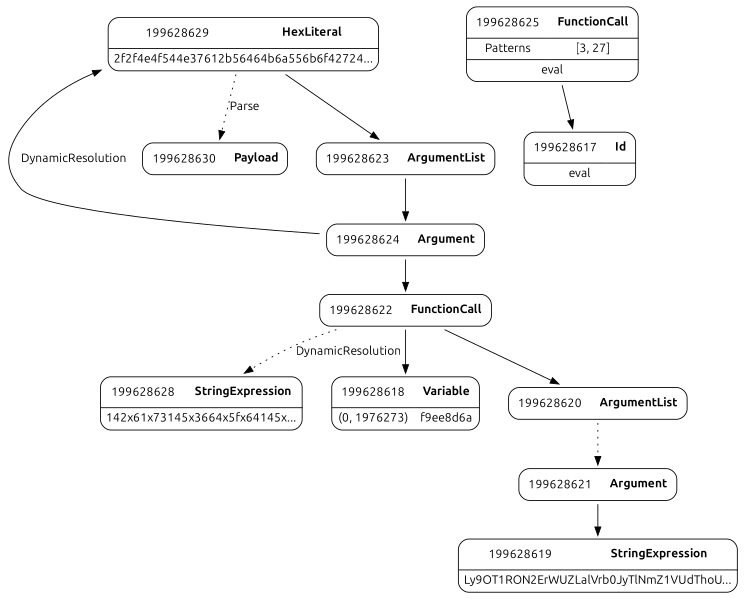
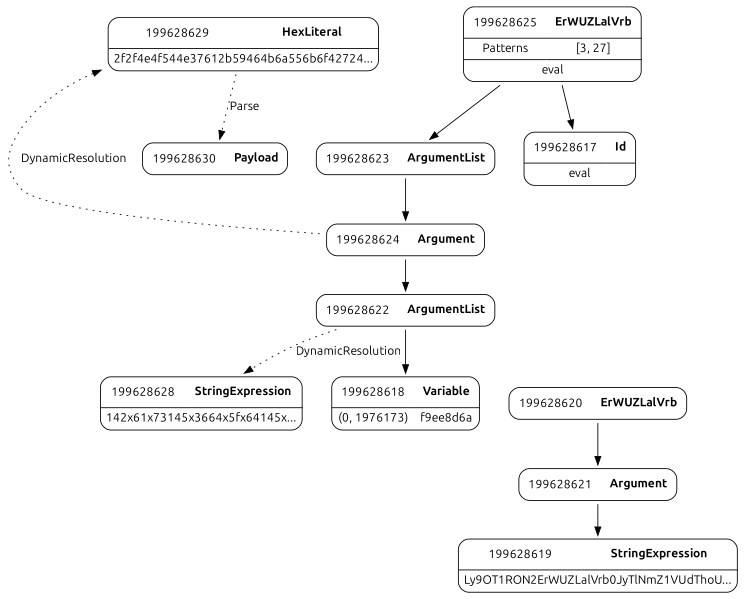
node "199628625": text "FunctionCall" -> "ErWUZLalVrb"
node "199628629": text "2f2f4e4f544e37612b56464b6a556b6f42724..." -> "2f2f4e4f544e37612b59464b6a556b6f42724..."
edge "199628629" -> "199628623": now "199628625" -> "199628623"
edge "199628624" -> "199628629": style solid -> dotted
node "199628622": text "FunctionCall" -> "ArgumentList"
edge "199628622" -> "199628620": removed
node "199628620": text "ArgumentList" -> "ErWUZLalVrb"
node "199628618": text "(0, 1976273)" -> "(0, 1976173)"
edge "199628620" -> "199628621": style dotted -> solid
